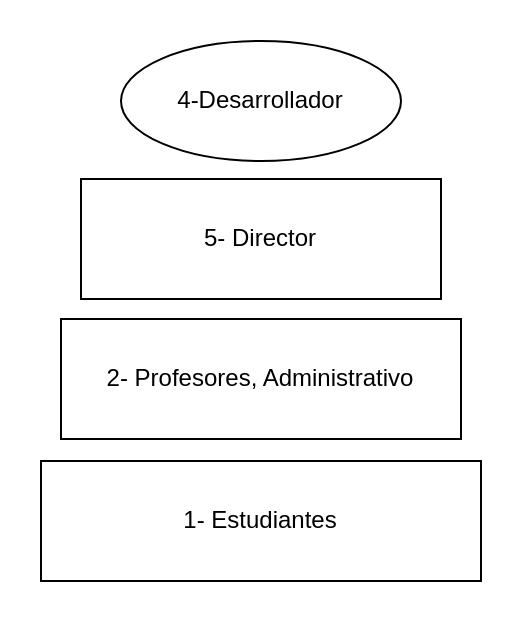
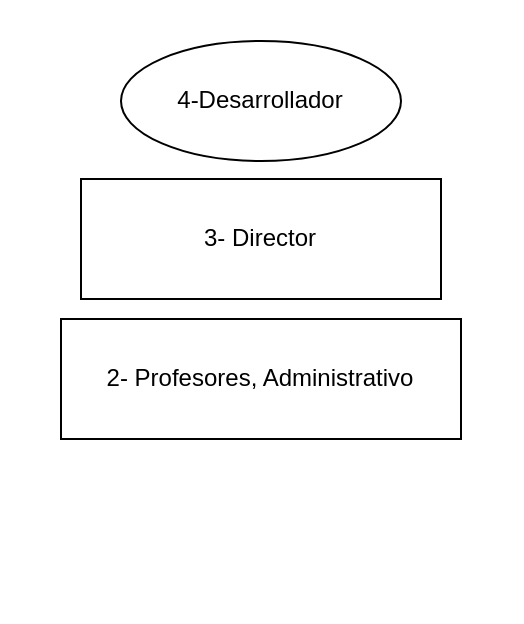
node "5- Director": label "5- Director" -> "3- Director"
node "1- Estudiantes": removed
